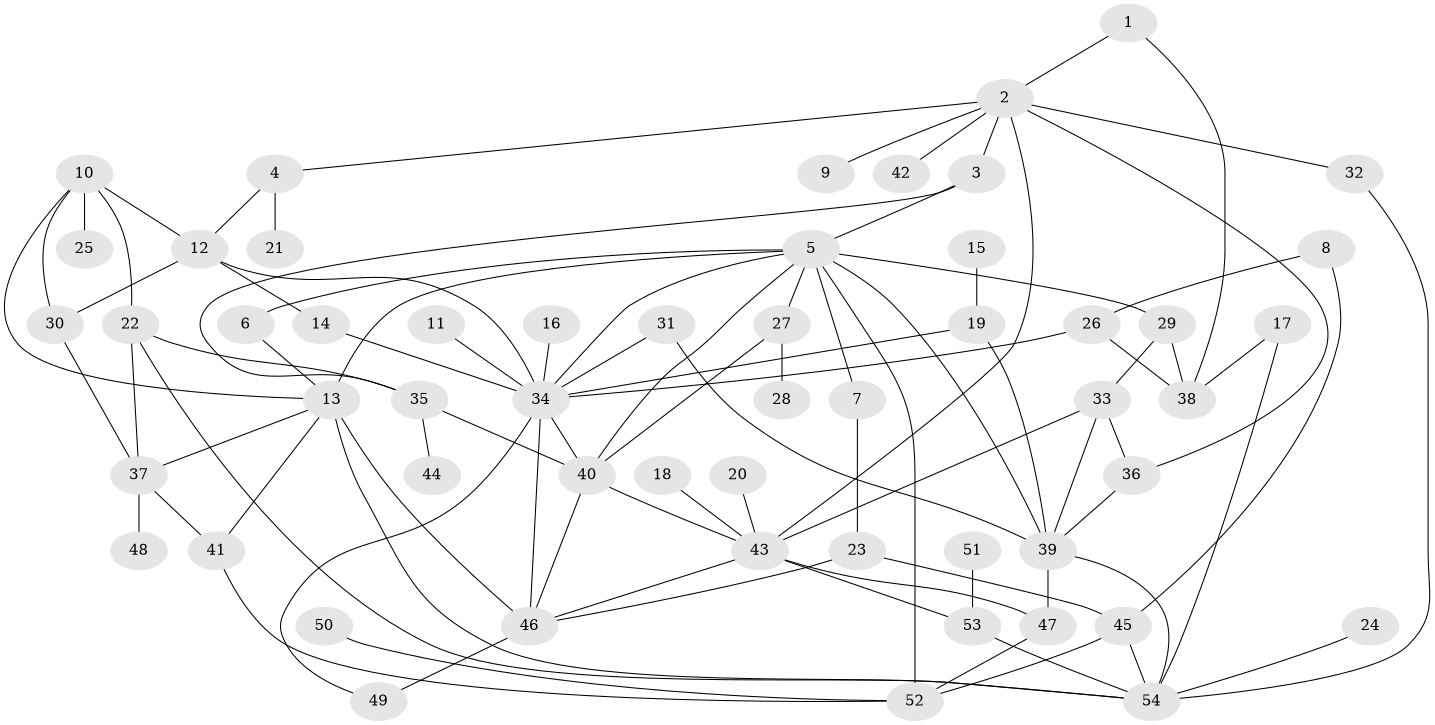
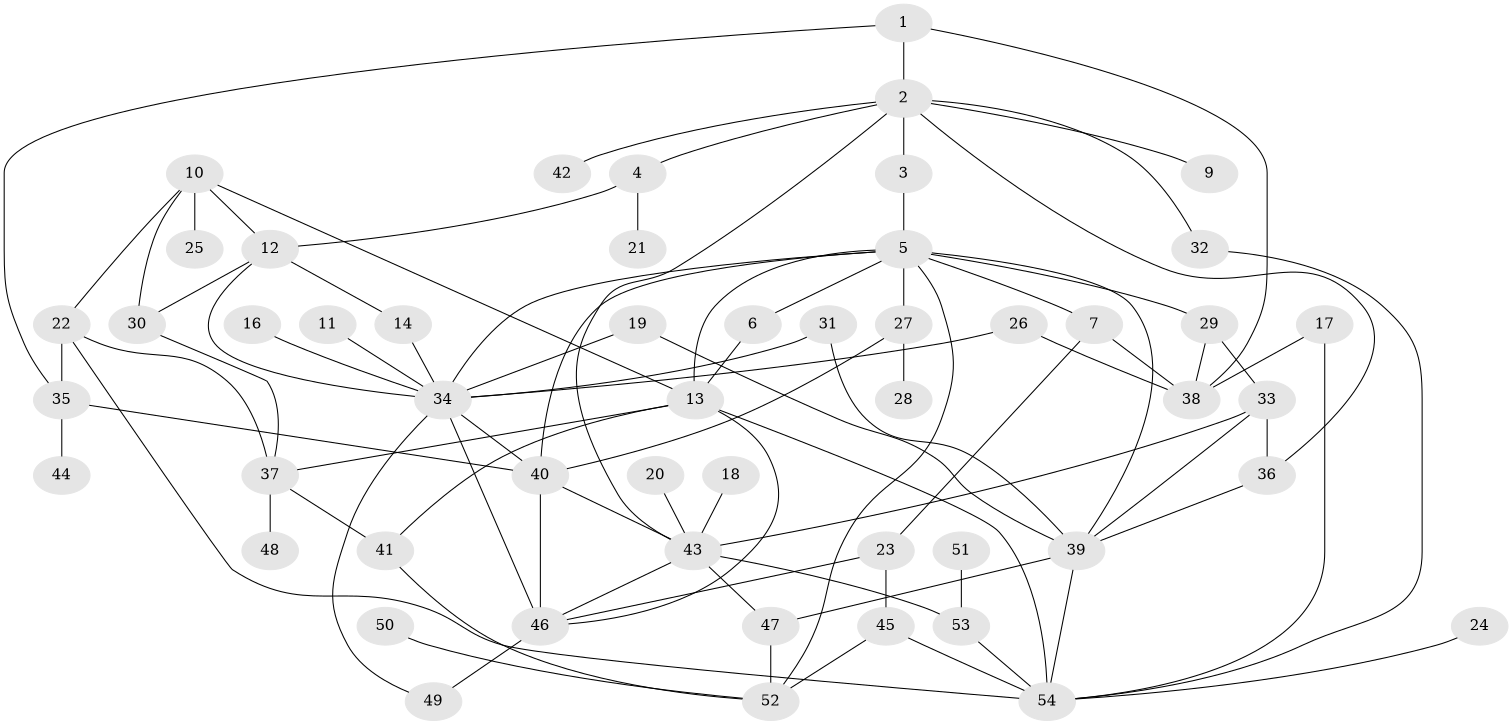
edge "3" -- "35": now "1" -- "35"
node "15": removed
node "8": removed
edge "7" -- "38": added
